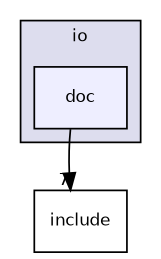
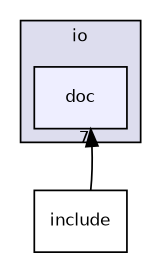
edge "doc" -> "include": reversed
